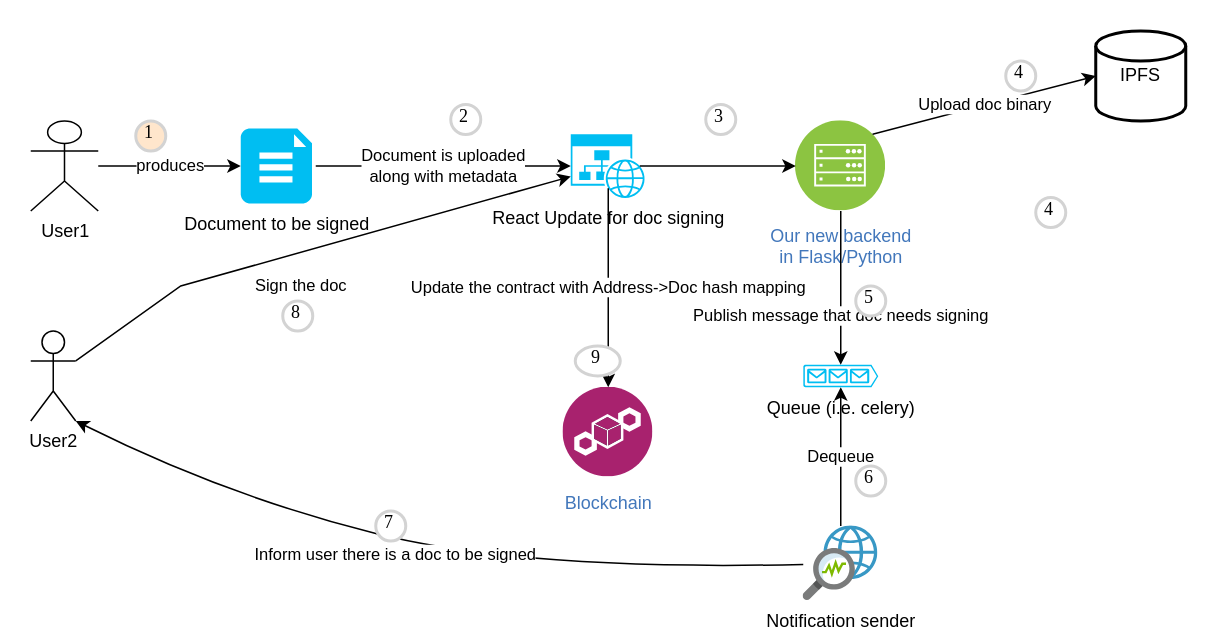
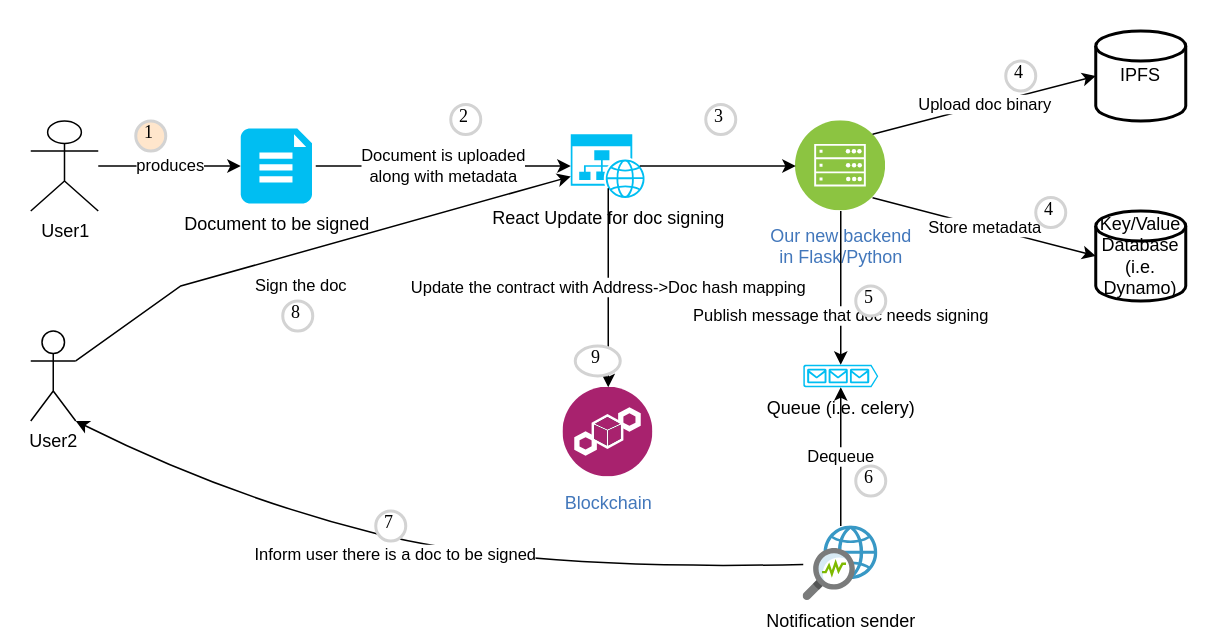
edge "Our new backend in Flask/Python" -> "Key/Value Database (i.e. Dynamo)": added, label "Store metadata"
node "Key/Value Database (i.e. Dynamo)": added
